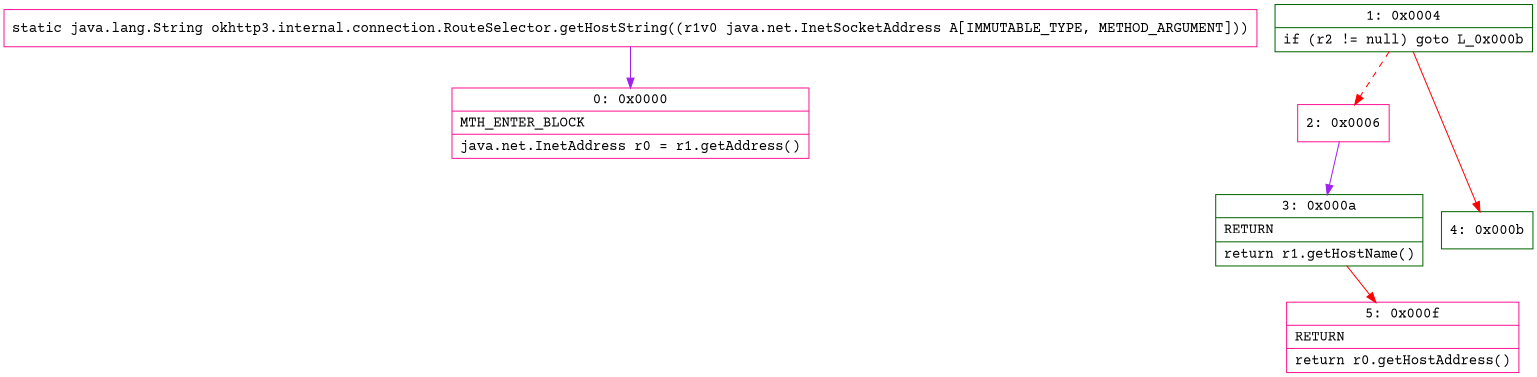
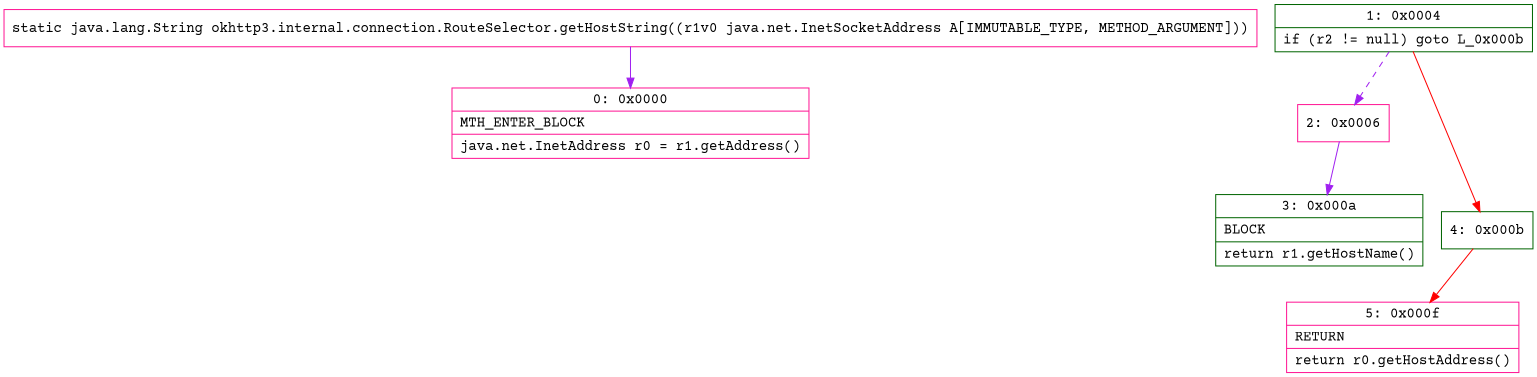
edge "1: 0x0004" -> "2: 0x0006": color red -> purple
node "3: 0x000a": text "RETURN" -> "BLOCK"
edge "3: 0x000a" -> "5: 0x000f": now "4: 0x000b" -> "5: 0x000f"
